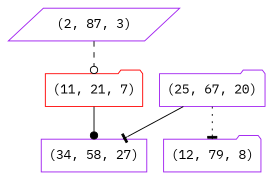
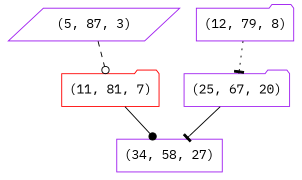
node "(2, 87, 3)": label "(2, 87, 3)" -> "(5, 87, 3)"
node "(11, 21, 7)": label "(11, 21, 7)" -> "(11, 81, 7)"
edge "(25, 67, 20)" -> "(12, 79, 8)": reversed
